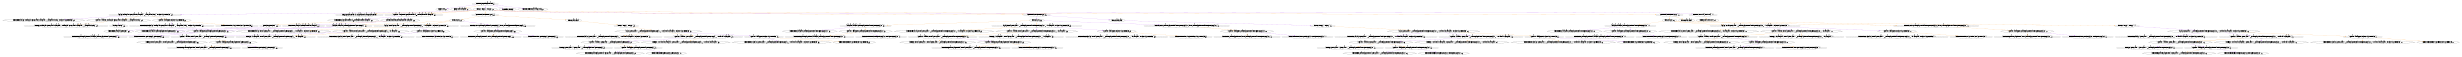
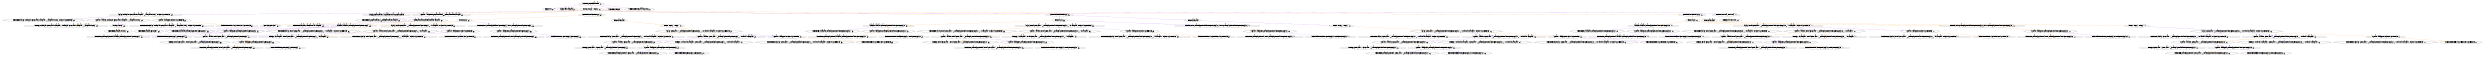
node "(IDENTIFIER,classpath,toString())": added
